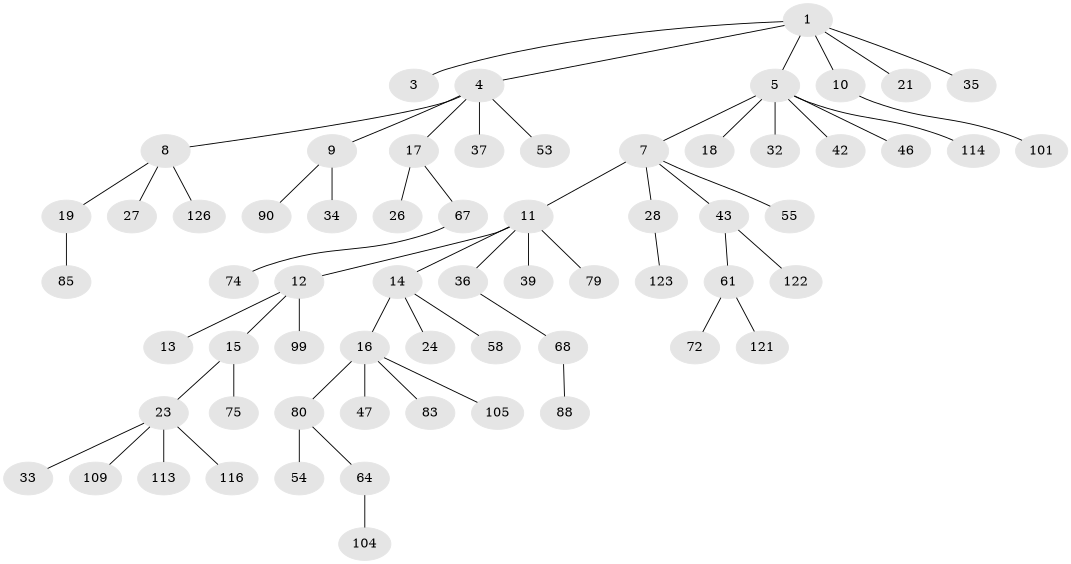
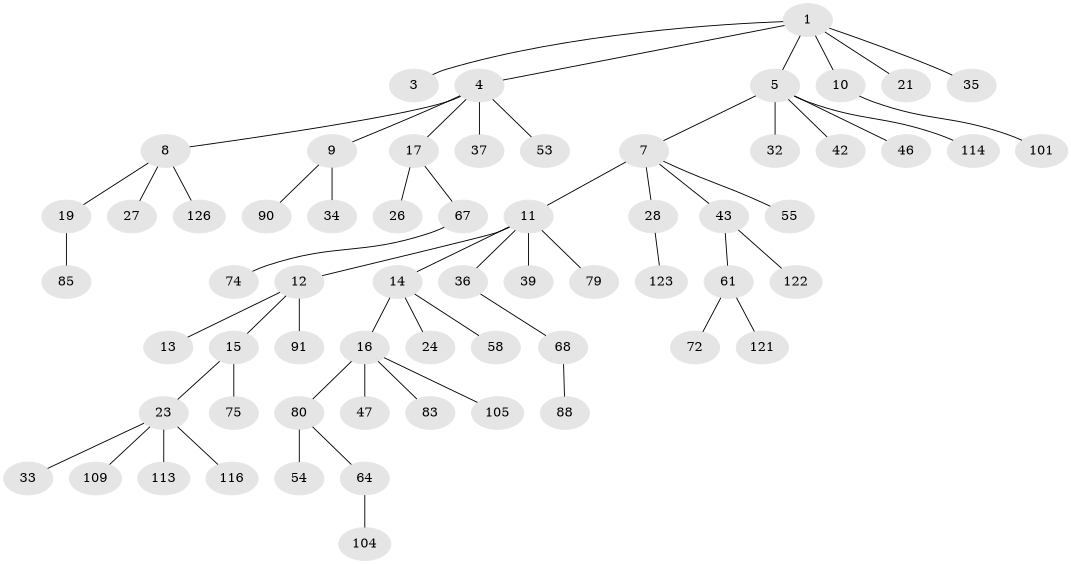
node "18": removed
node "99": label "99" -> "91"
